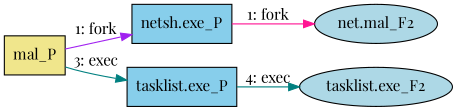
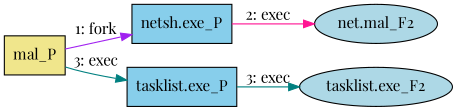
edge "netsh.exe_P" -> "net.mal_F2": label "1: fork" -> "2: exec"
edge "tasklist.exe_P" -> "tasklist.exe_F2": label "4: exec" -> "3: exec"
